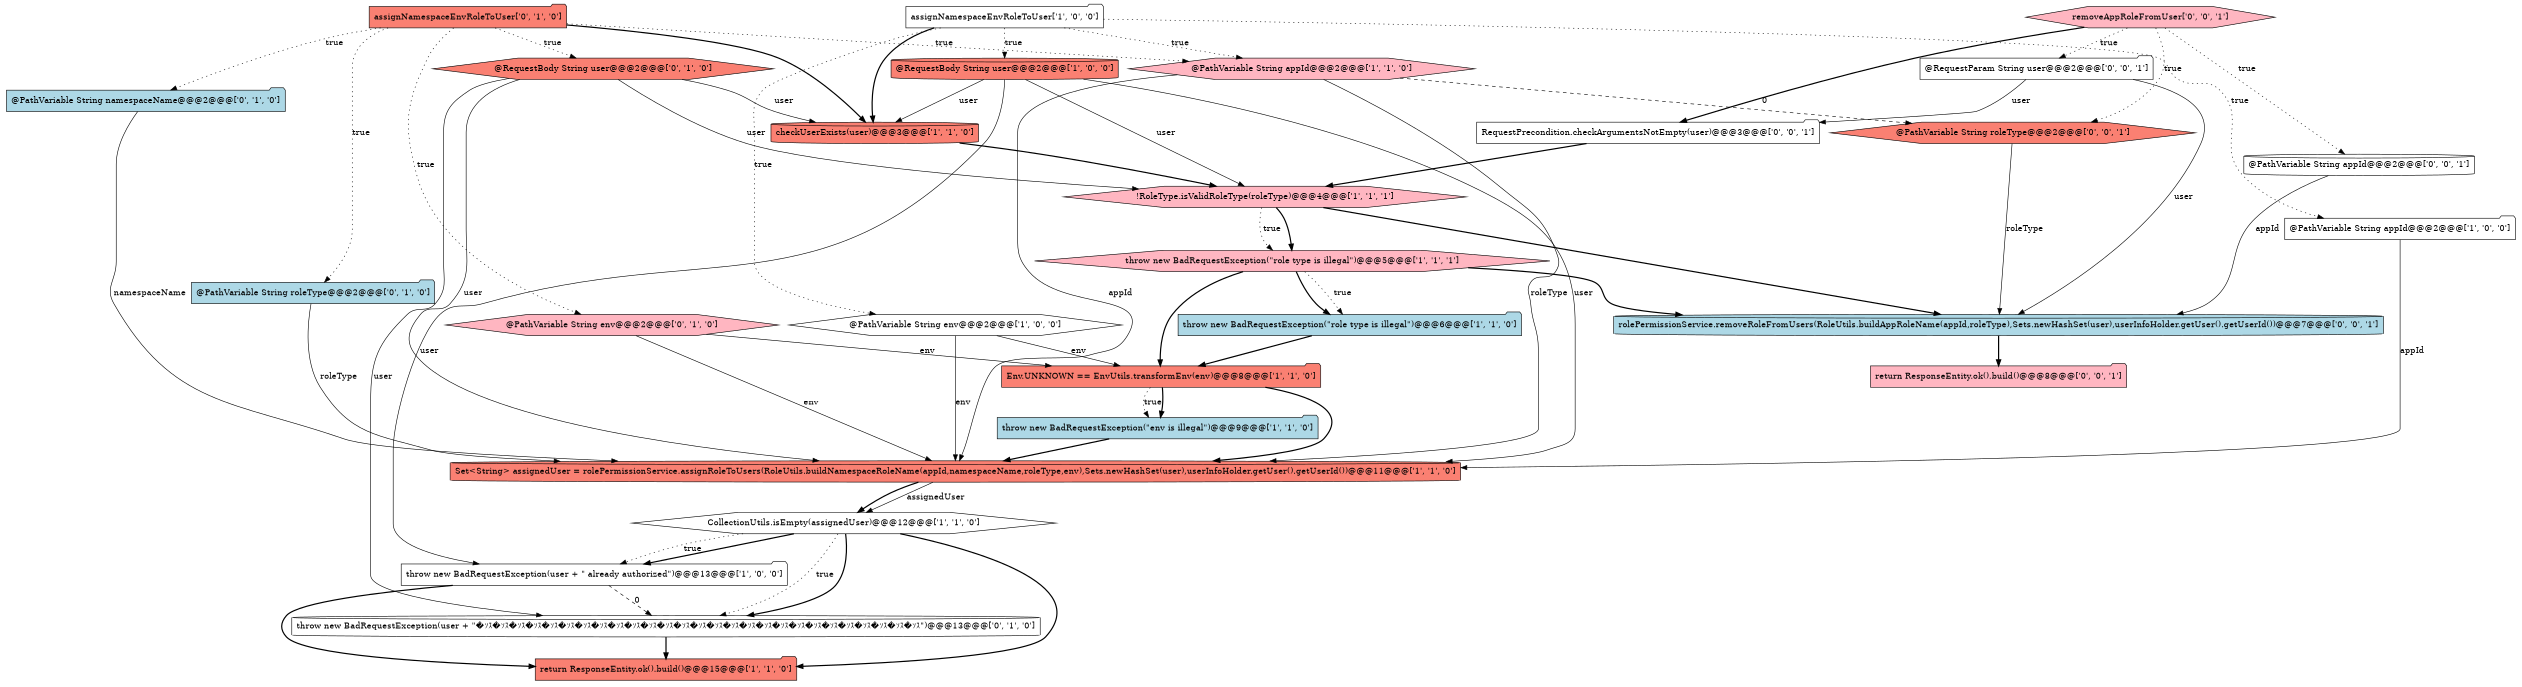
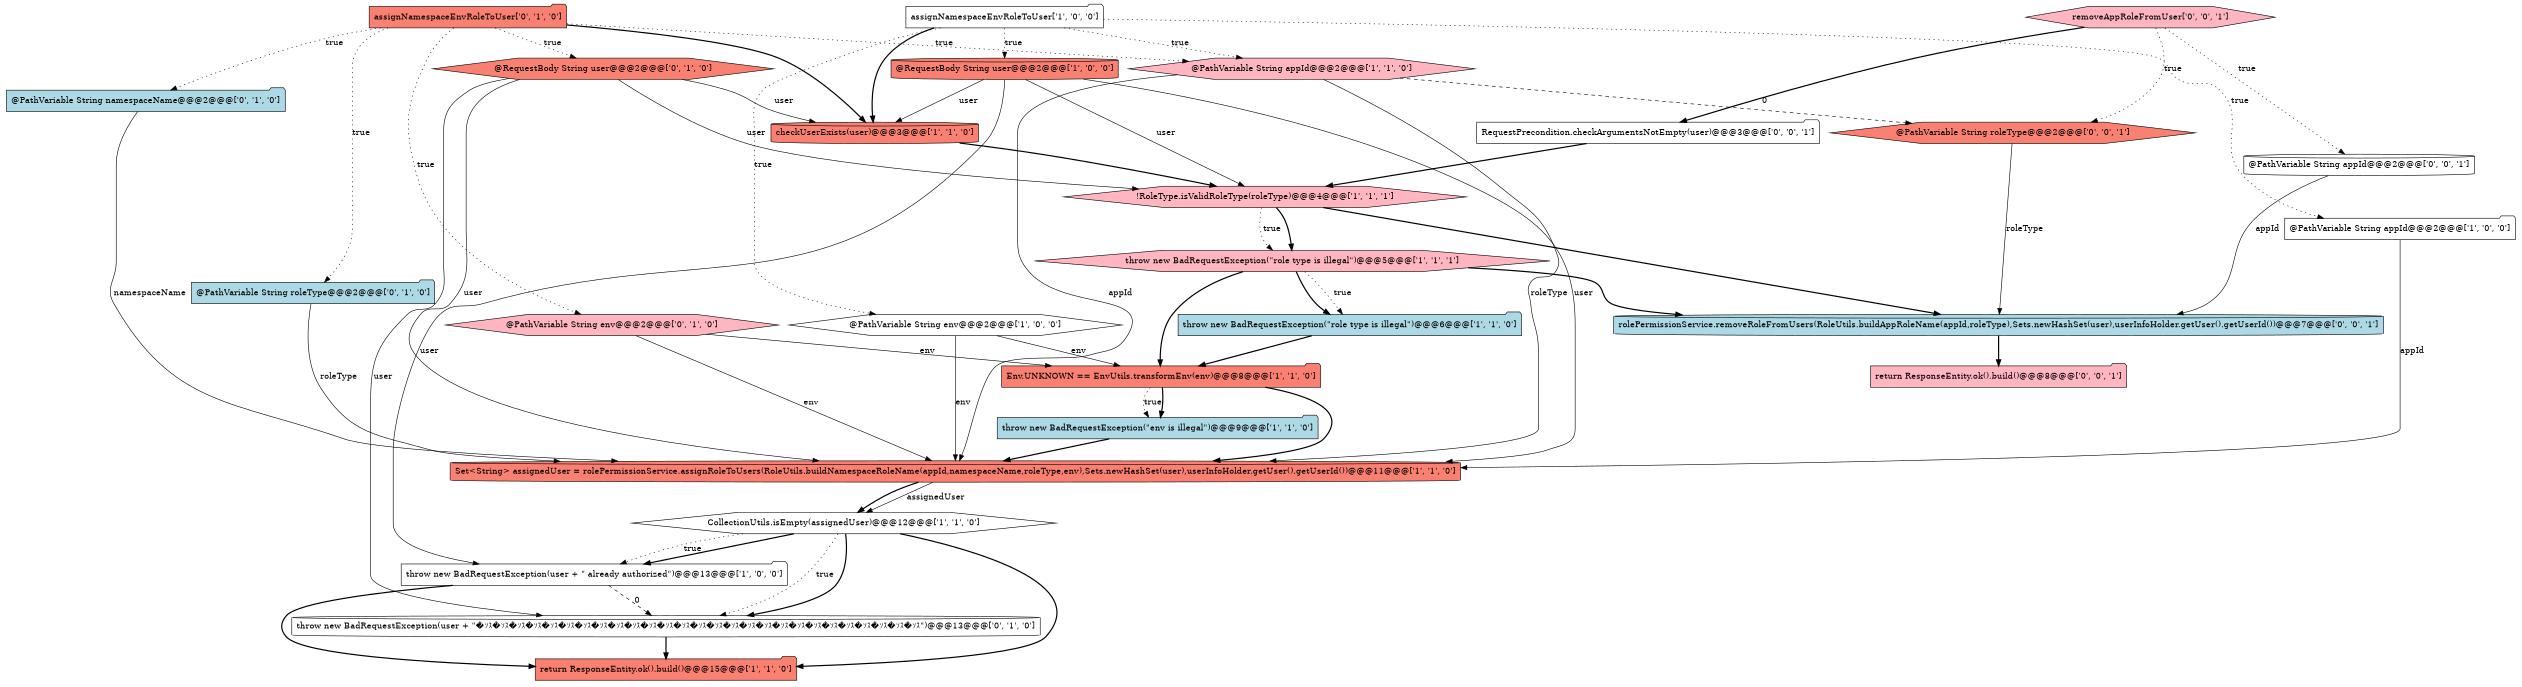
node "@RequestParam String user@@@2@@@['0', '0', '1']": removed
